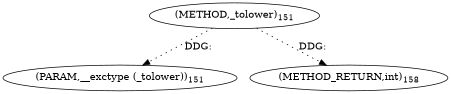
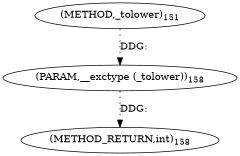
edge "(METHOD,_tolower)" -> "(METHOD_RETURN,int)": now "(PARAM,__exctype (_tolower))" -> "(METHOD_RETURN,int)"
node "(PARAM,__exctype (_tolower))": text "151" -> "158"
